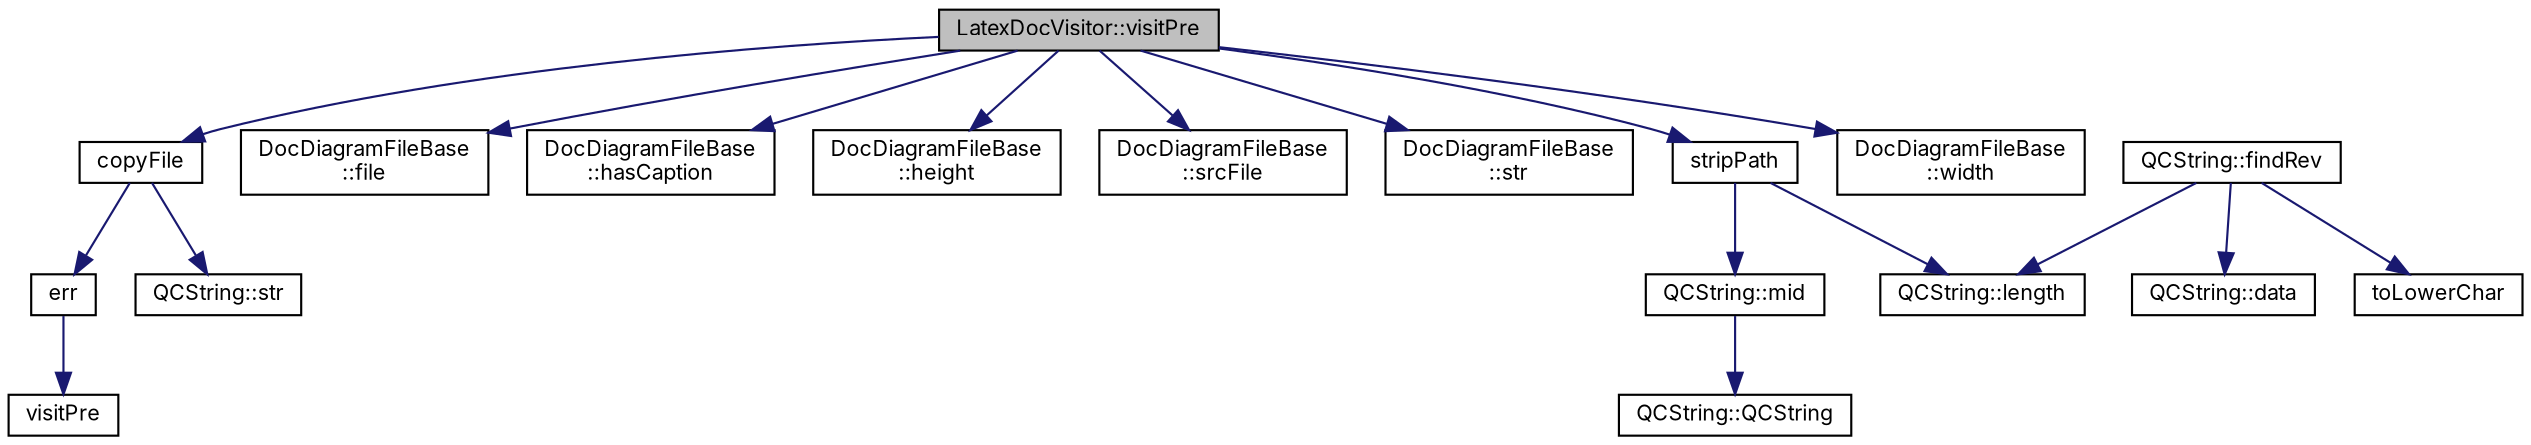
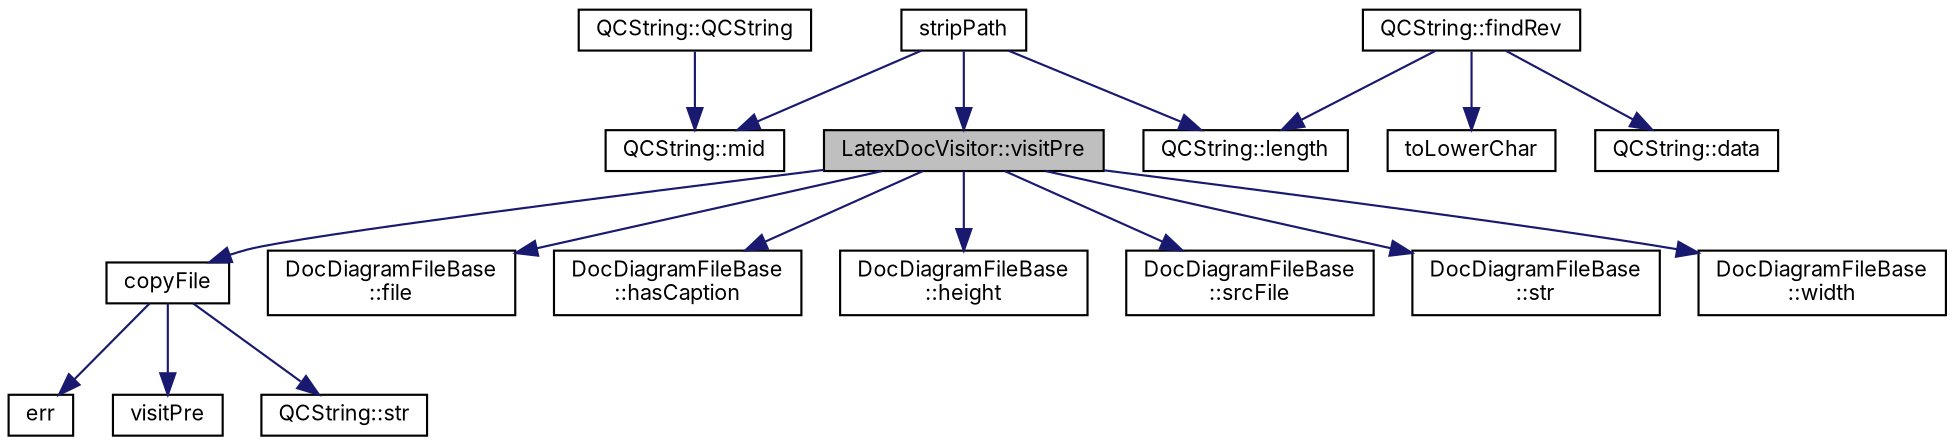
edge "LatexDocVisitor::visitPre" -> "stripPath": reversed
edge "err" -> "visitPre": now "copyFile" -> "visitPre"
edge "QCString::mid" -> "QCString::QCString": reversed
